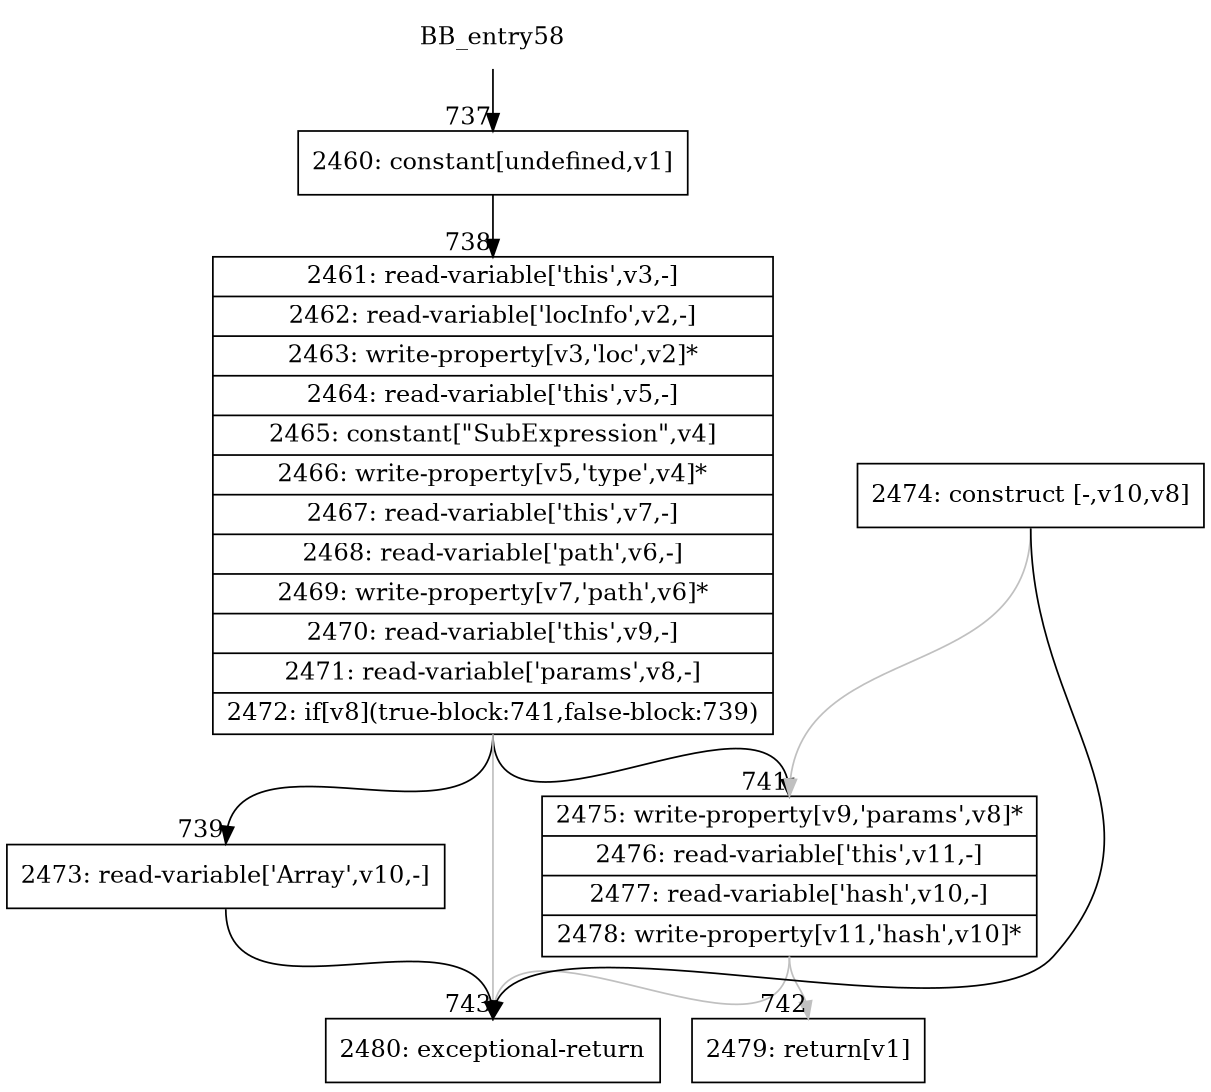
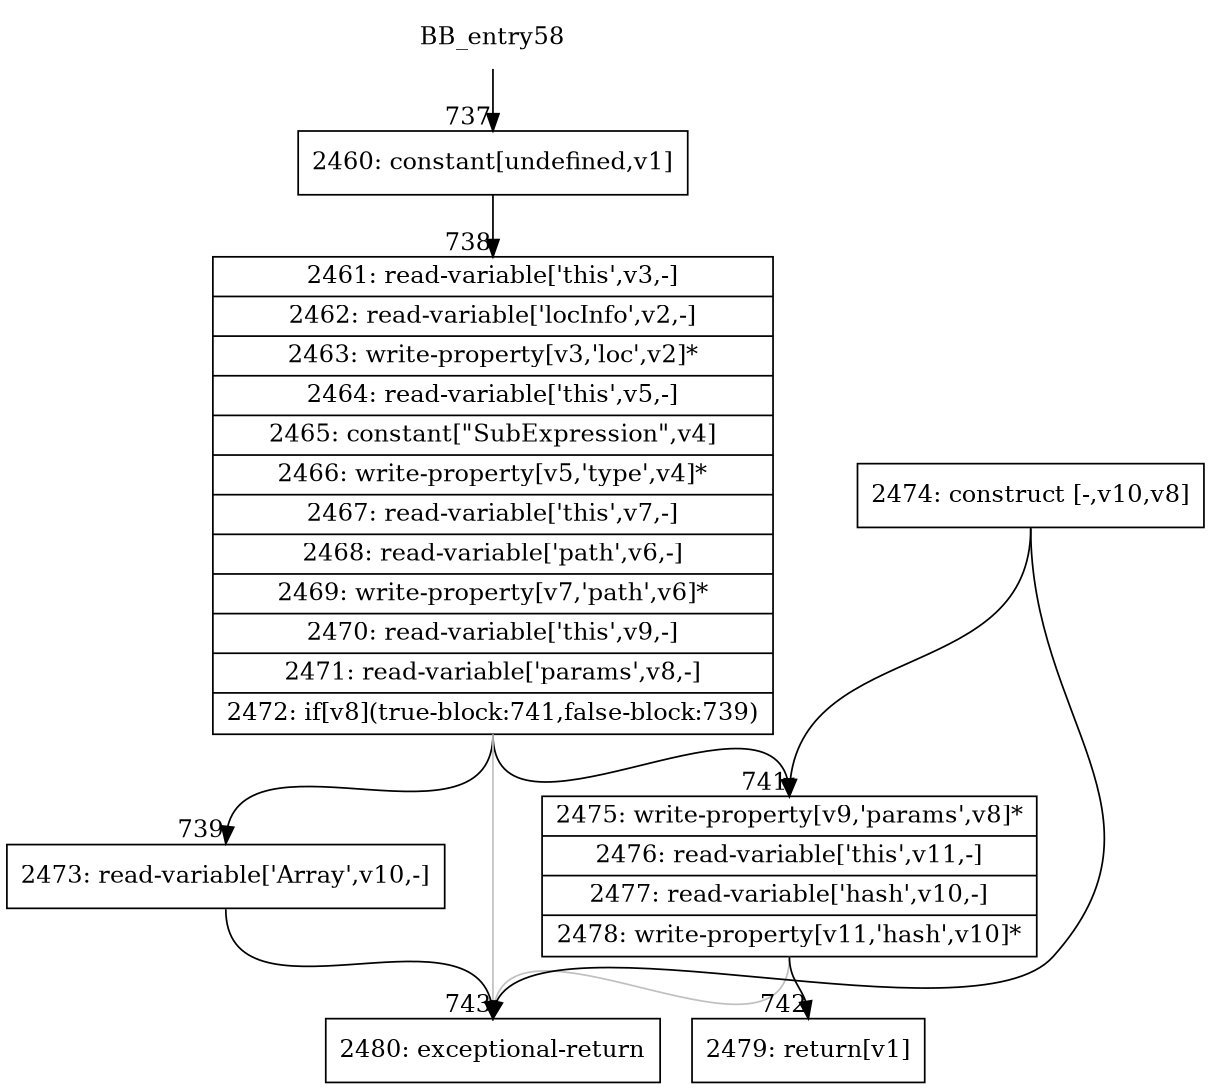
edge "2474: construct [-,v10,v8]" -> "2475: write-property[v9,'params',v8]*": color gray -> black
edge "2475: write-property[v9,'params',v8]*" -> "2479: return[v1]": color gray -> black
